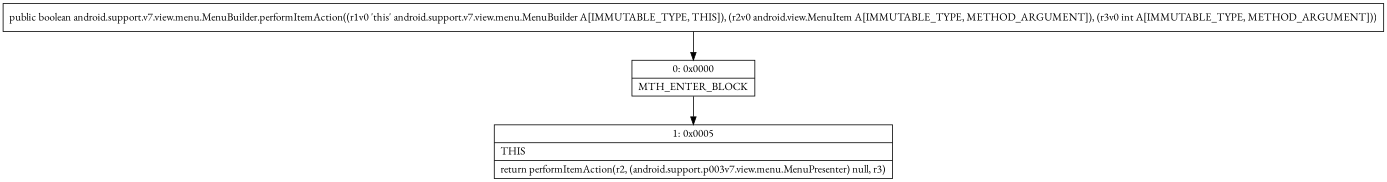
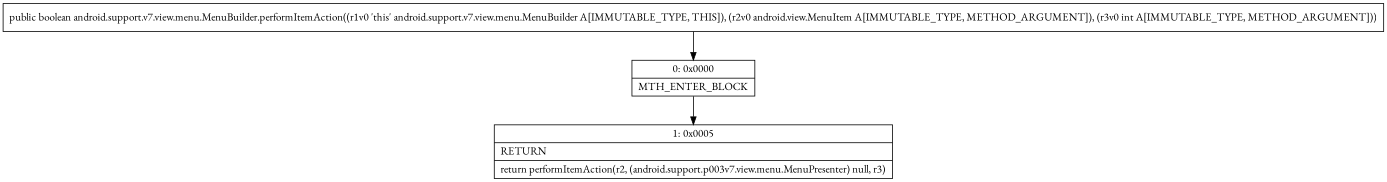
node "1: 0x0005": text "THIS" -> "RETURN"
